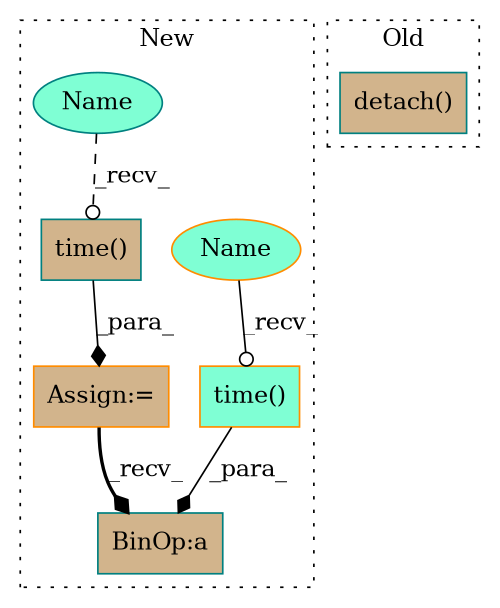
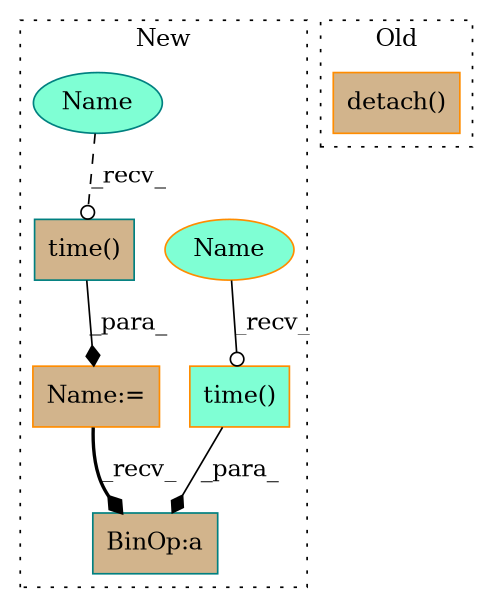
node "detach()": color teal -> darkorange
node "Assign:=": label "Assign:=" -> "Name:="
